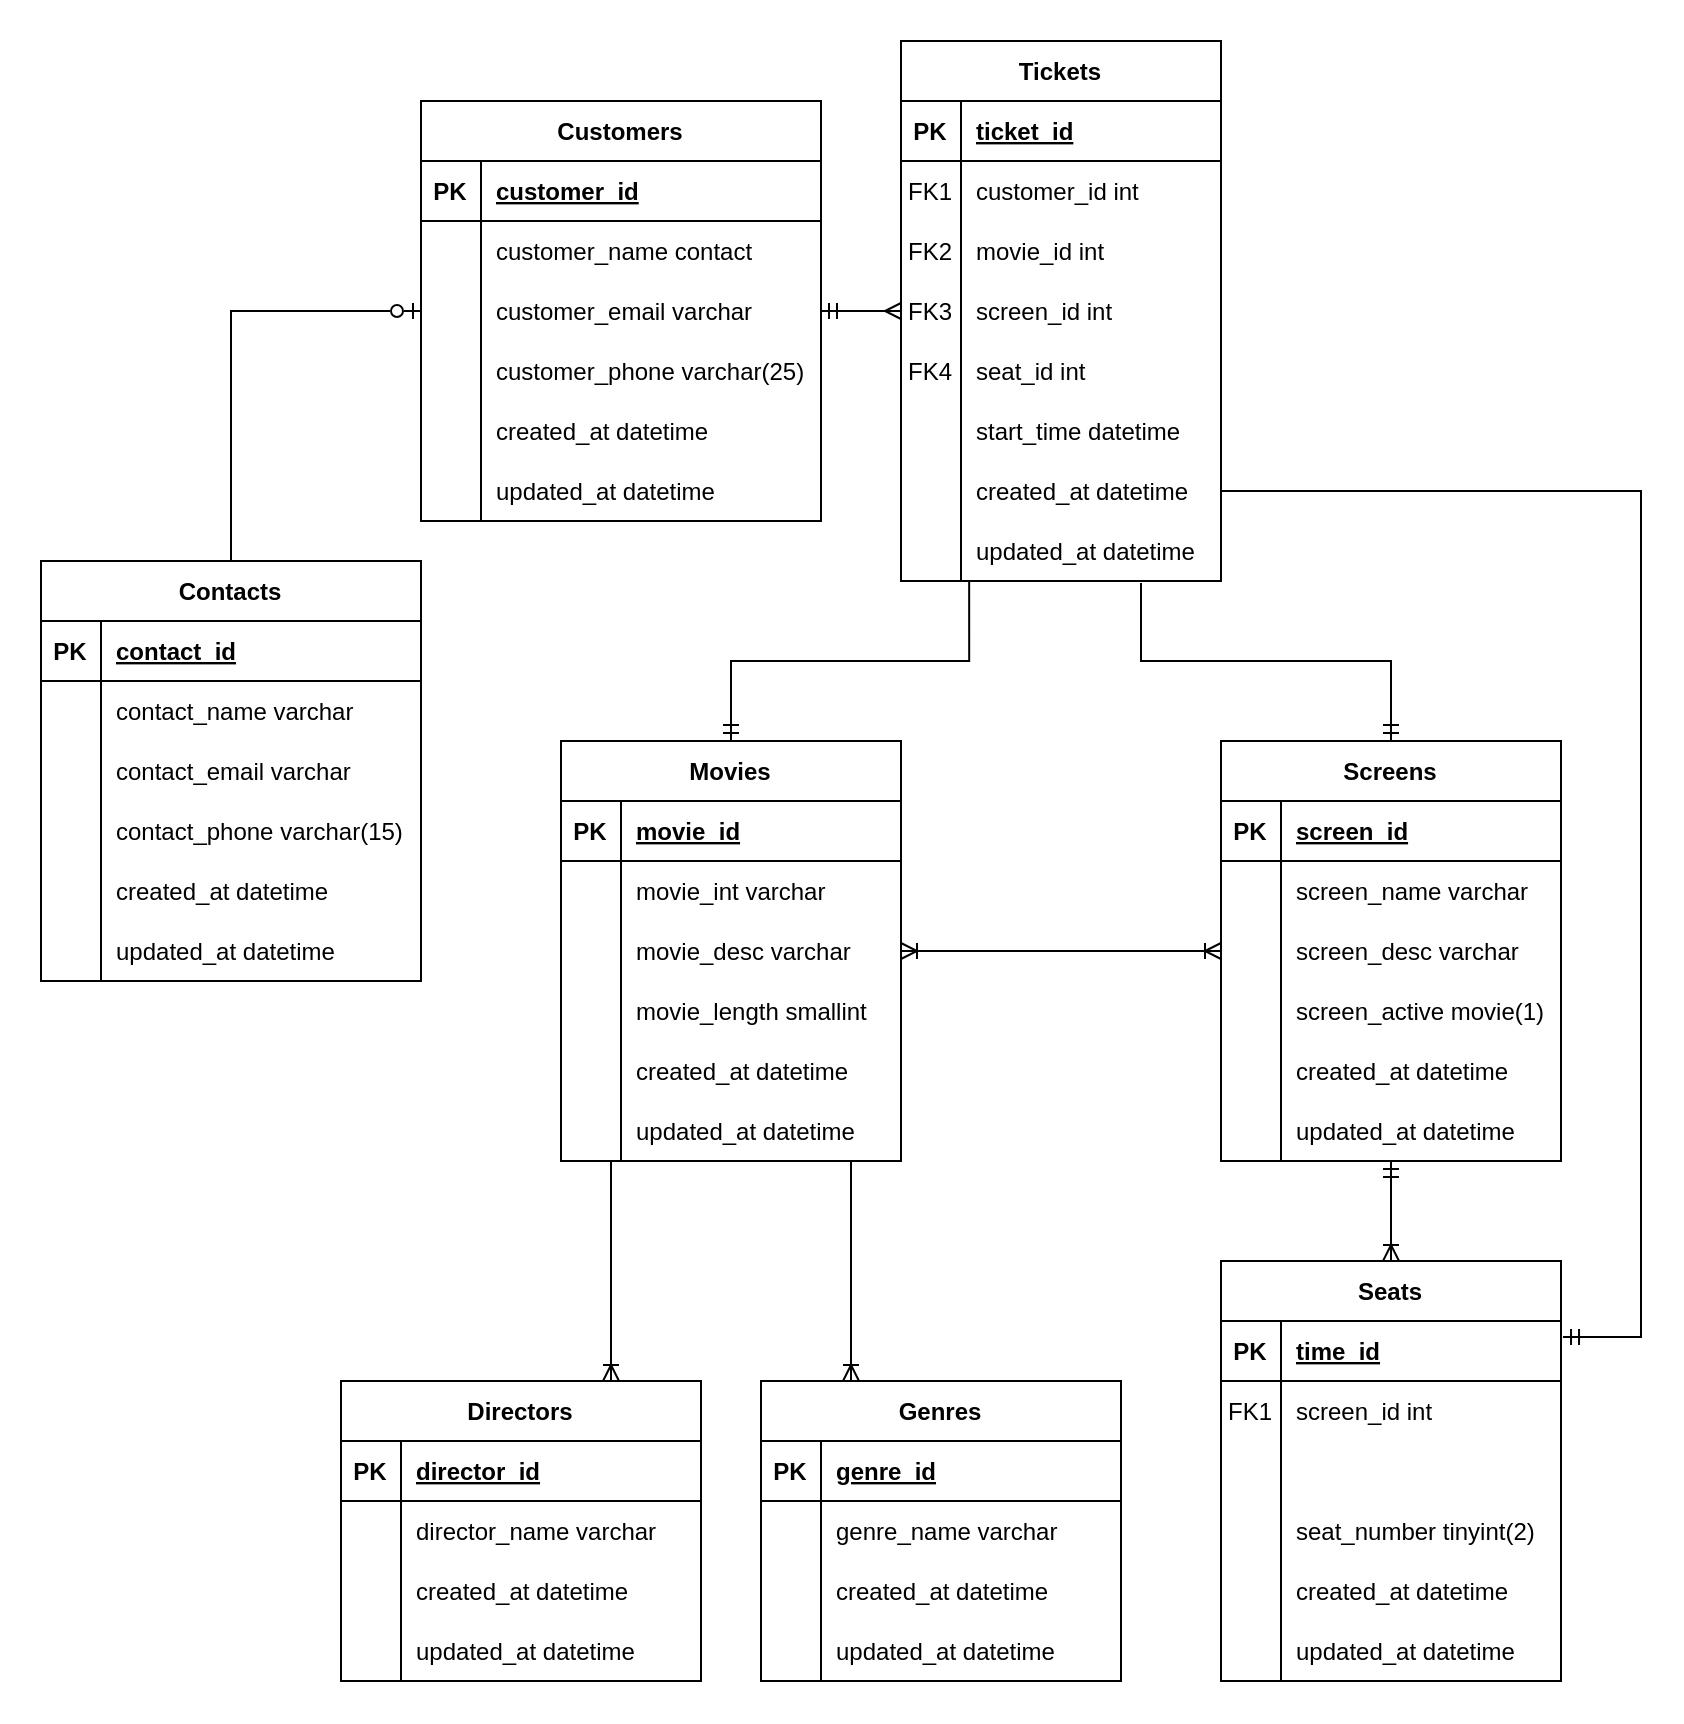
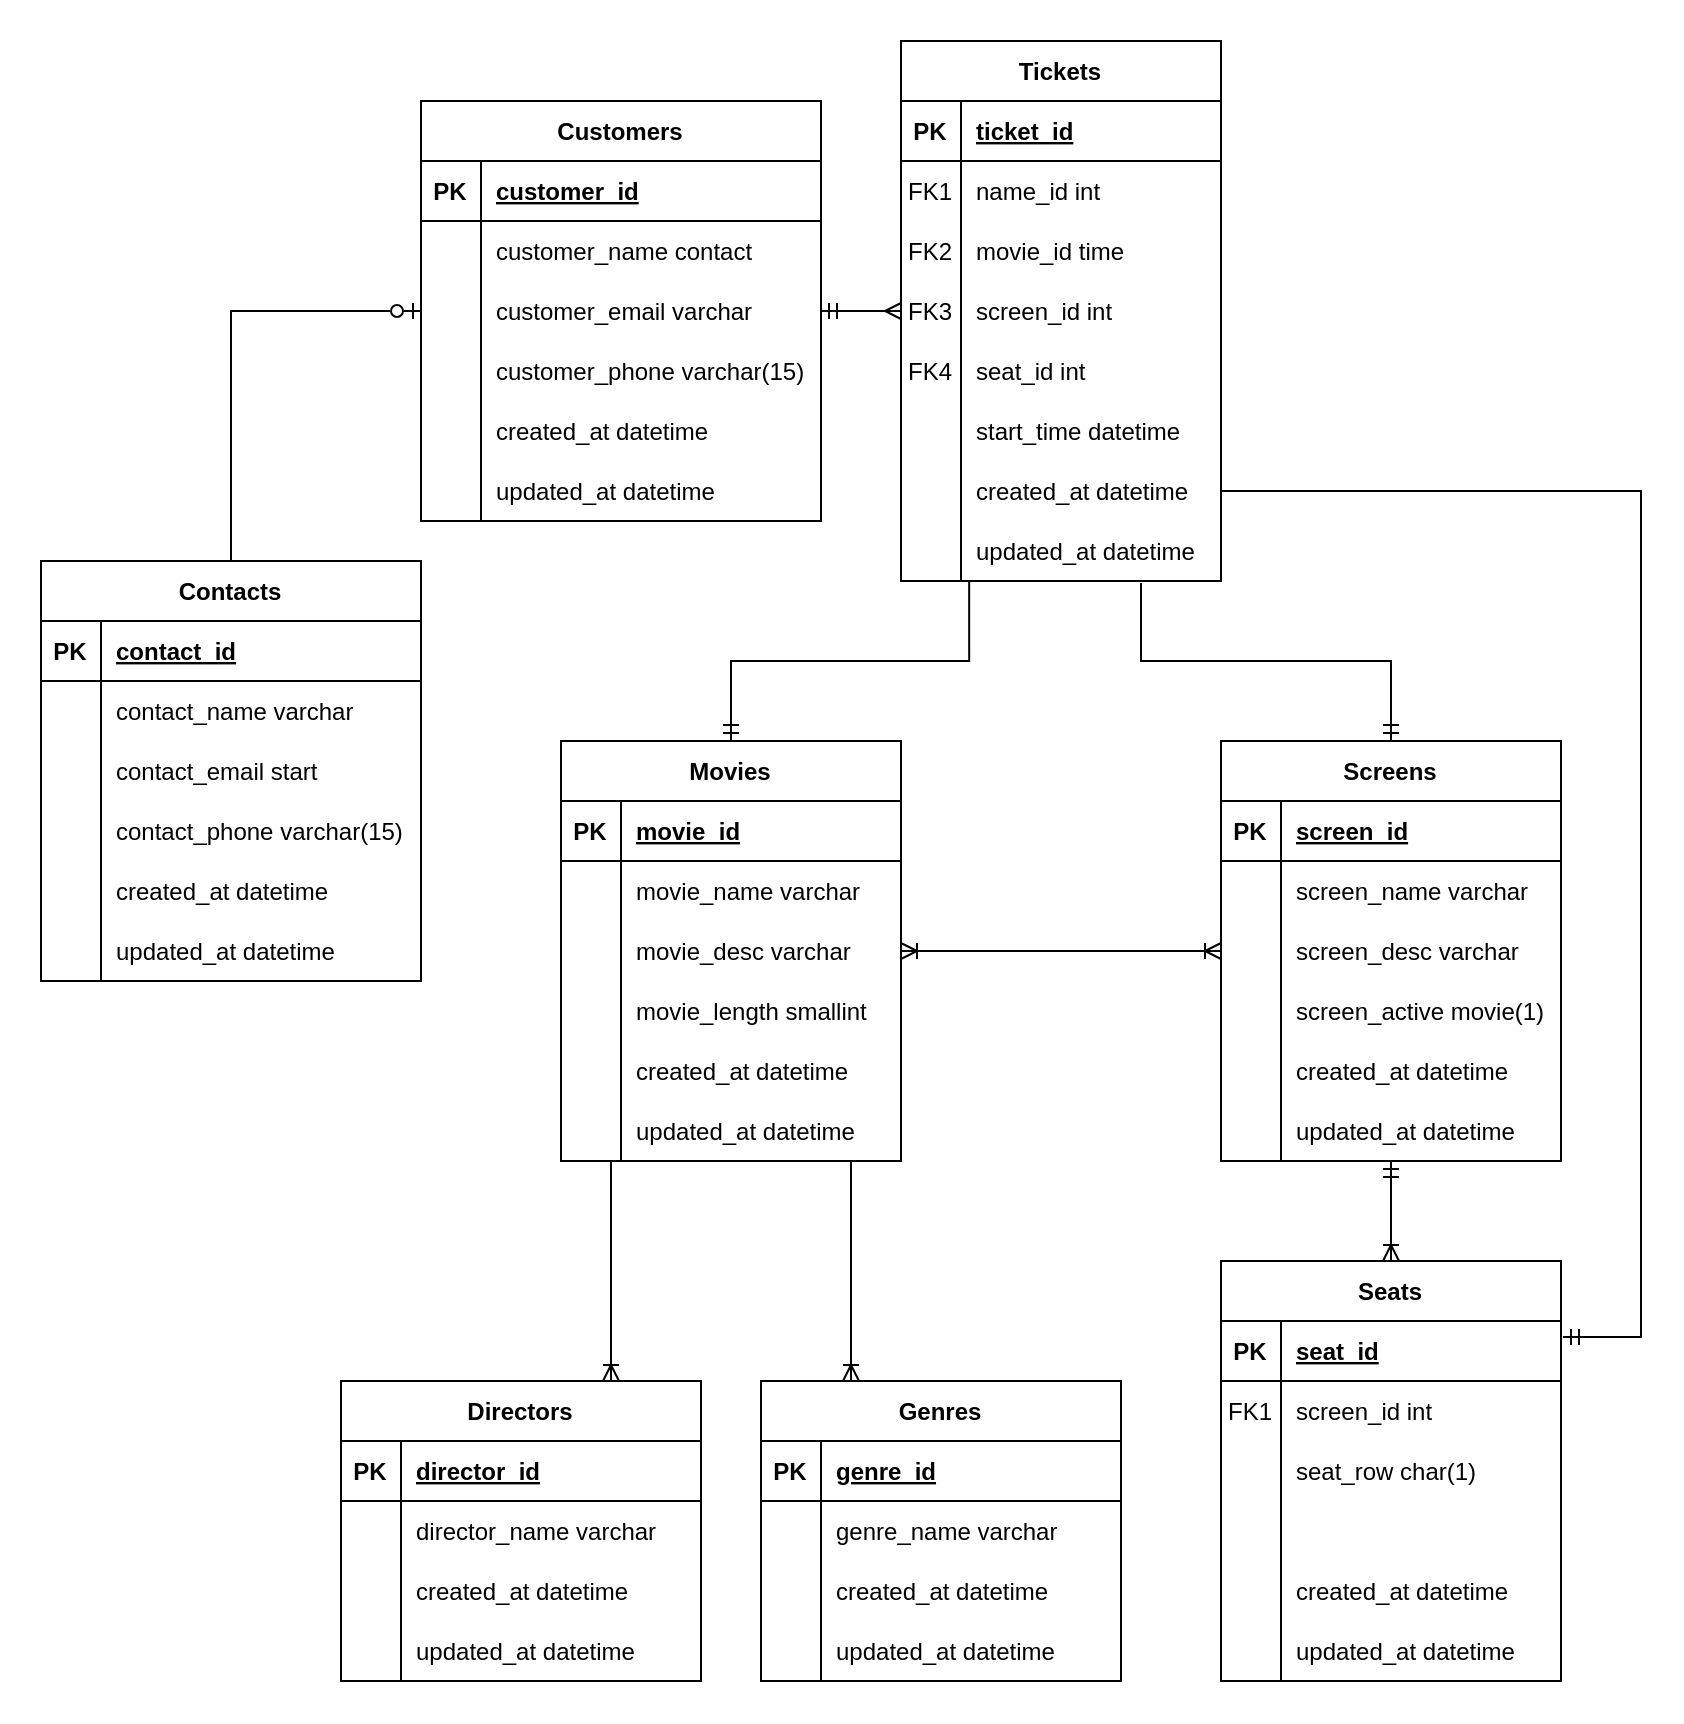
node "customer_id int": label "customer_id int" -> "name_id int"
node "movie_id int": label "movie_id int" -> "movie_id time"
node "customer_phone varchar(25)": label "customer_phone varchar(25)" -> "customer_phone varchar(15)"
node "contact_email varchar": label "contact_email varchar" -> "contact_email start"
node "movie_int varchar": label "movie_int varchar" -> "movie_name varchar"
node "time_id": label "time_id" -> "seat_id"
node "seat_row char(1)": added
node "seat_number tinyint(2)": removed
